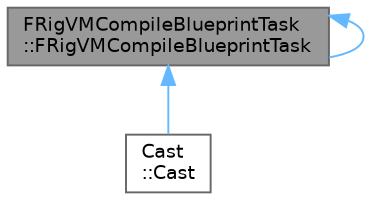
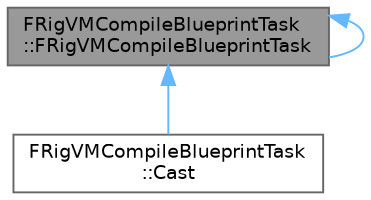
node "Cast ::Cast": label "Cast ::Cast" -> "FRigVMCompileBlueprintTask ::Cast"
